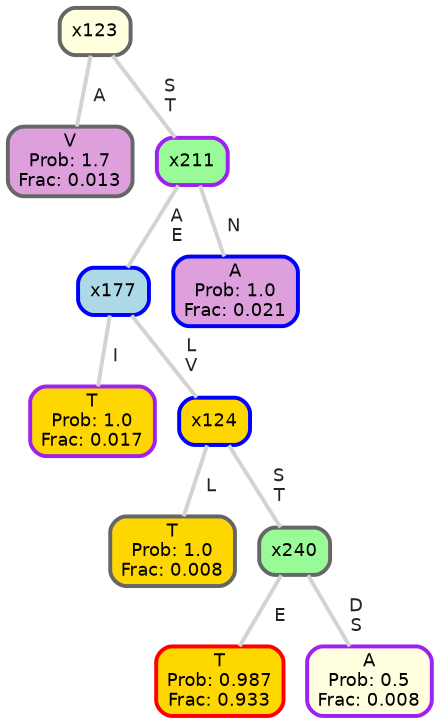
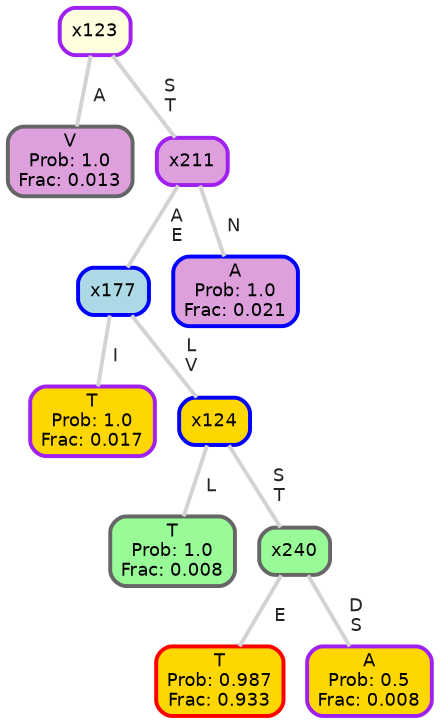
node "x123": color gray40 -> purple
node "V Prob: 1.7 Frac: 0.013": label "V Prob: 1.7 Frac: 0.013" -> "V Prob: 1.0 Frac: 0.013"
node "x211": fillcolor palegreen -> plum
node "T Prob: 1.0 Frac: 0.008": fillcolor gold -> palegreen
node "A Prob: 0.5 Frac: 0.008": fillcolor lightyellow -> gold
